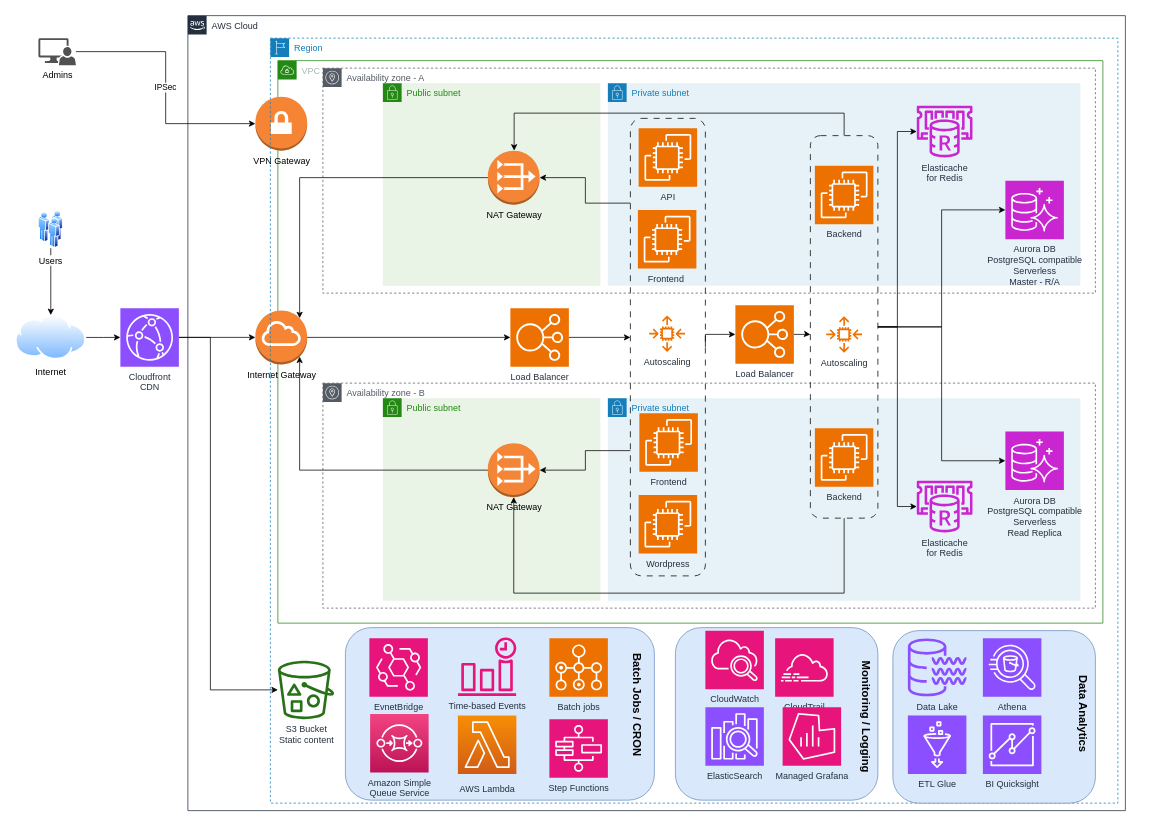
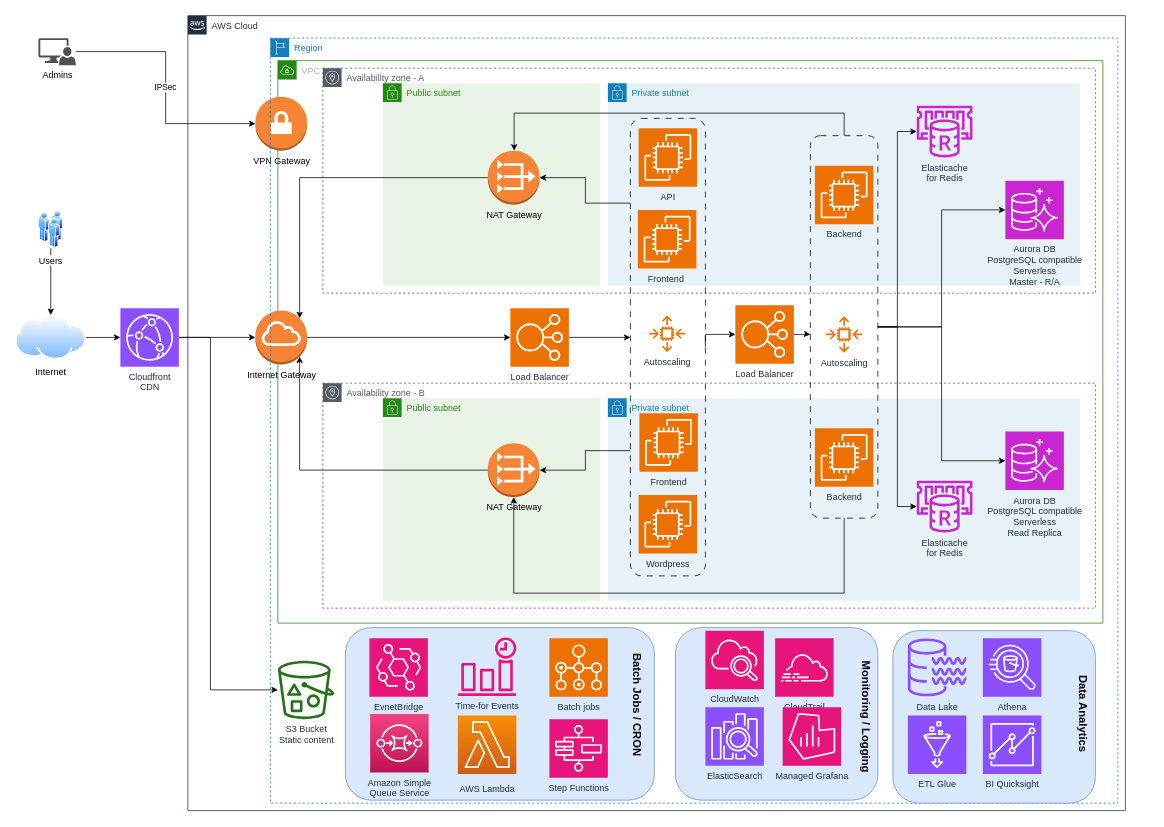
node "Time-based Events": label "Time-based Events" -> "Time-for Events"
